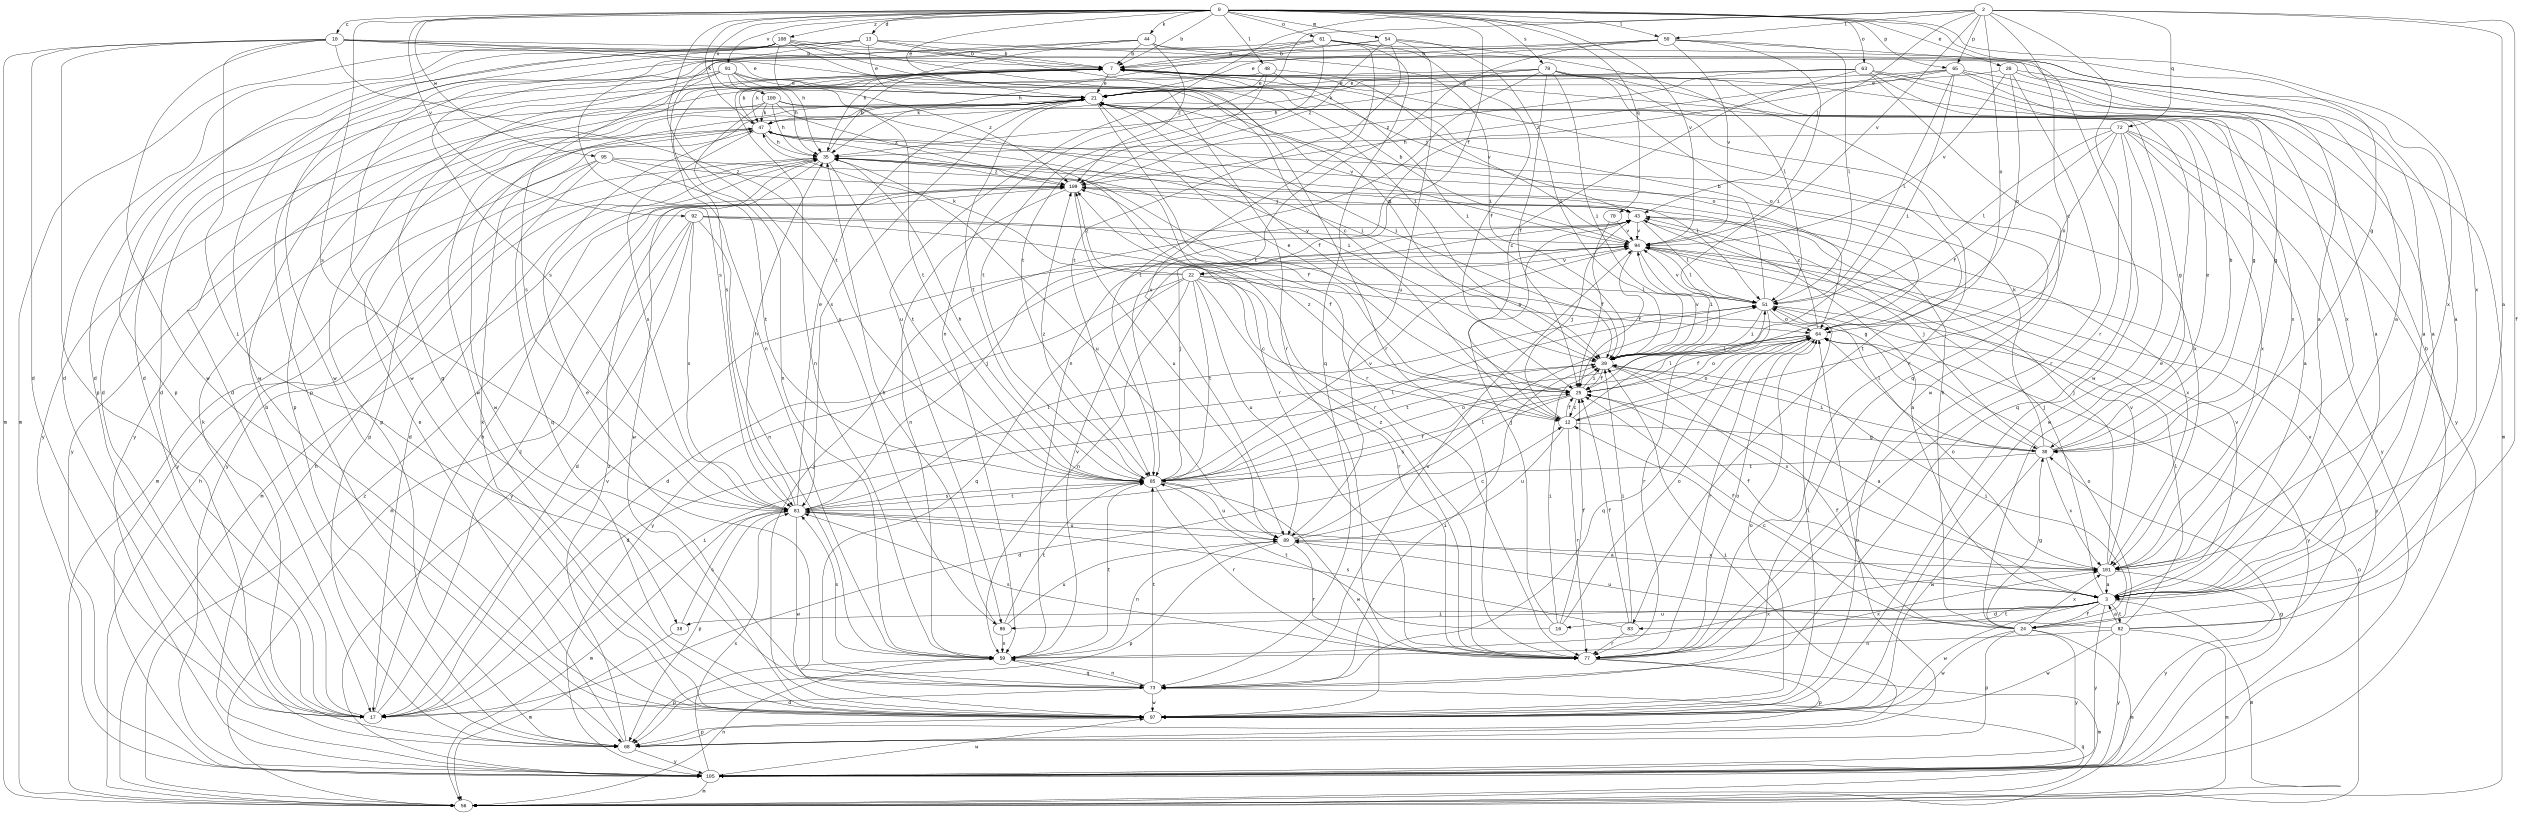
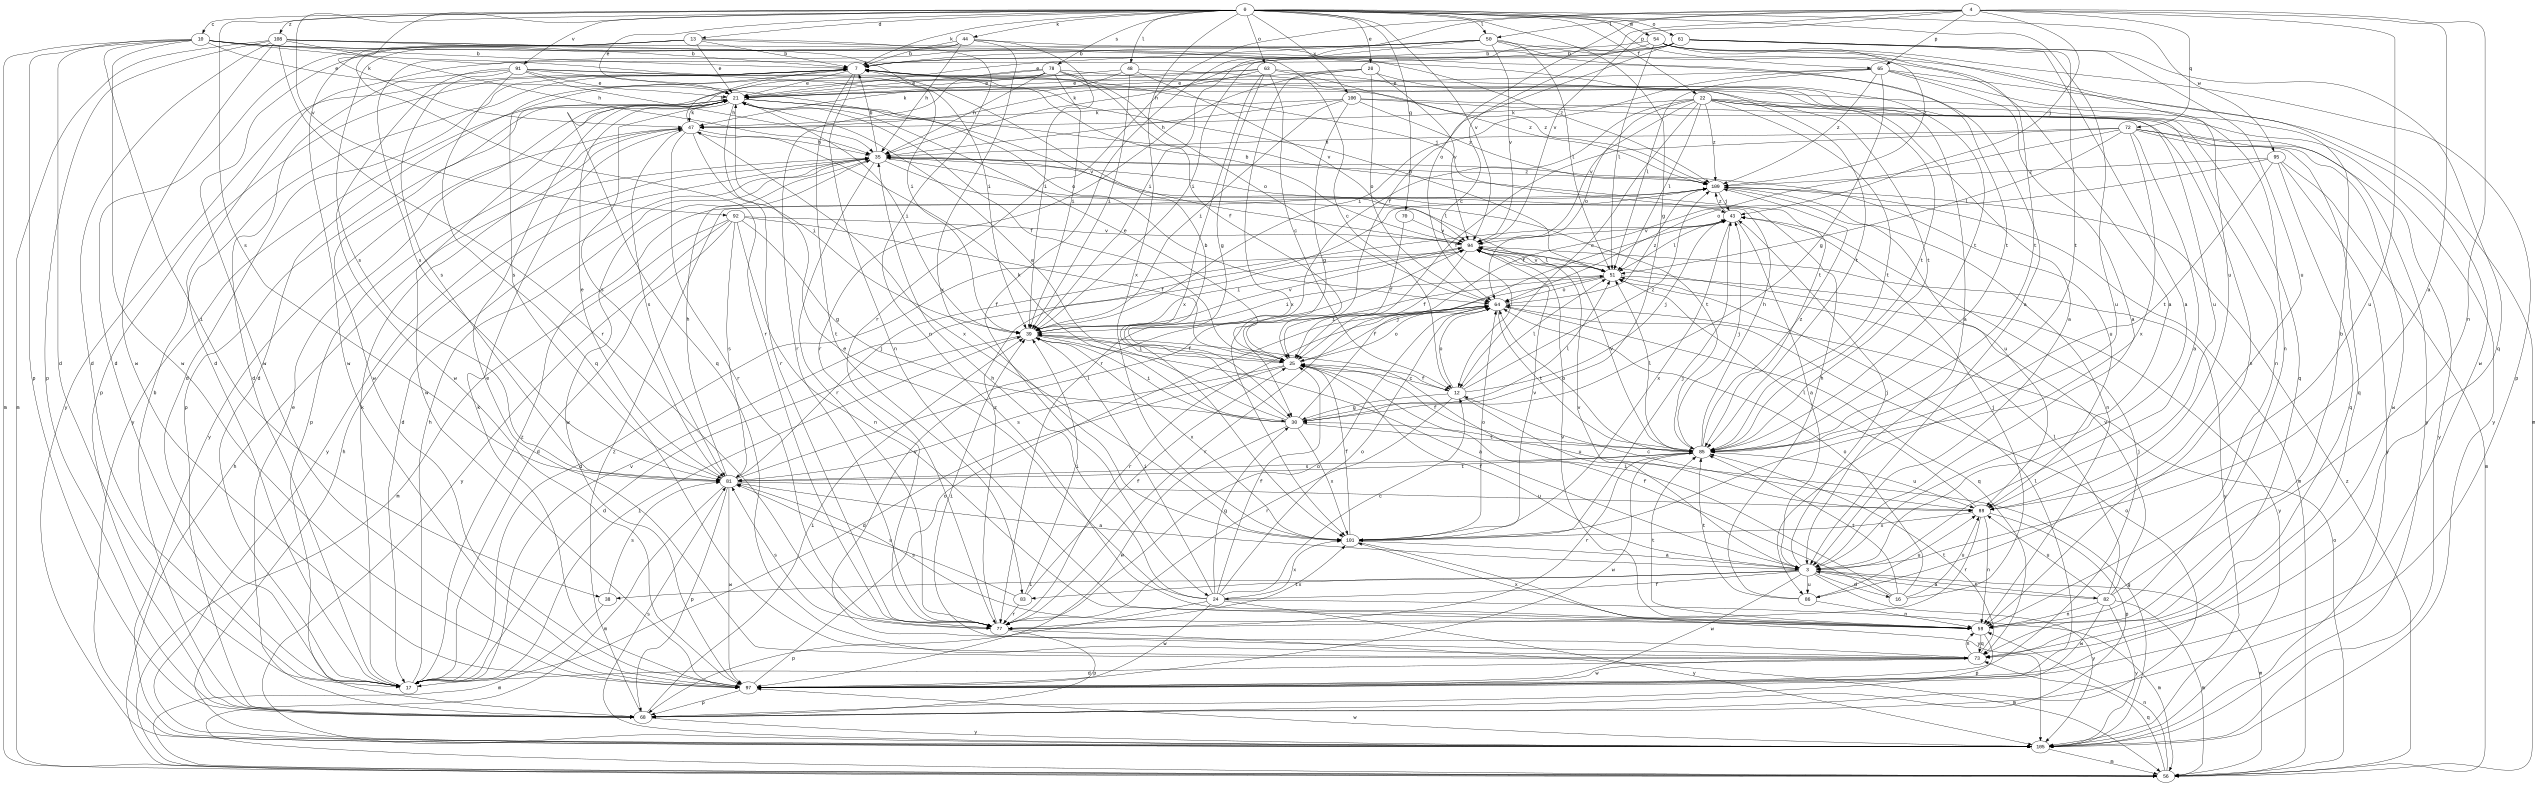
node "2": label "2" -> "4"
edge "0" -> "7": label "b" -> "k"
edge "94" -> "22": reversed
edge "7" -> "97": now "91" -> "97"
edge "16" -> "89": added, label "u"
